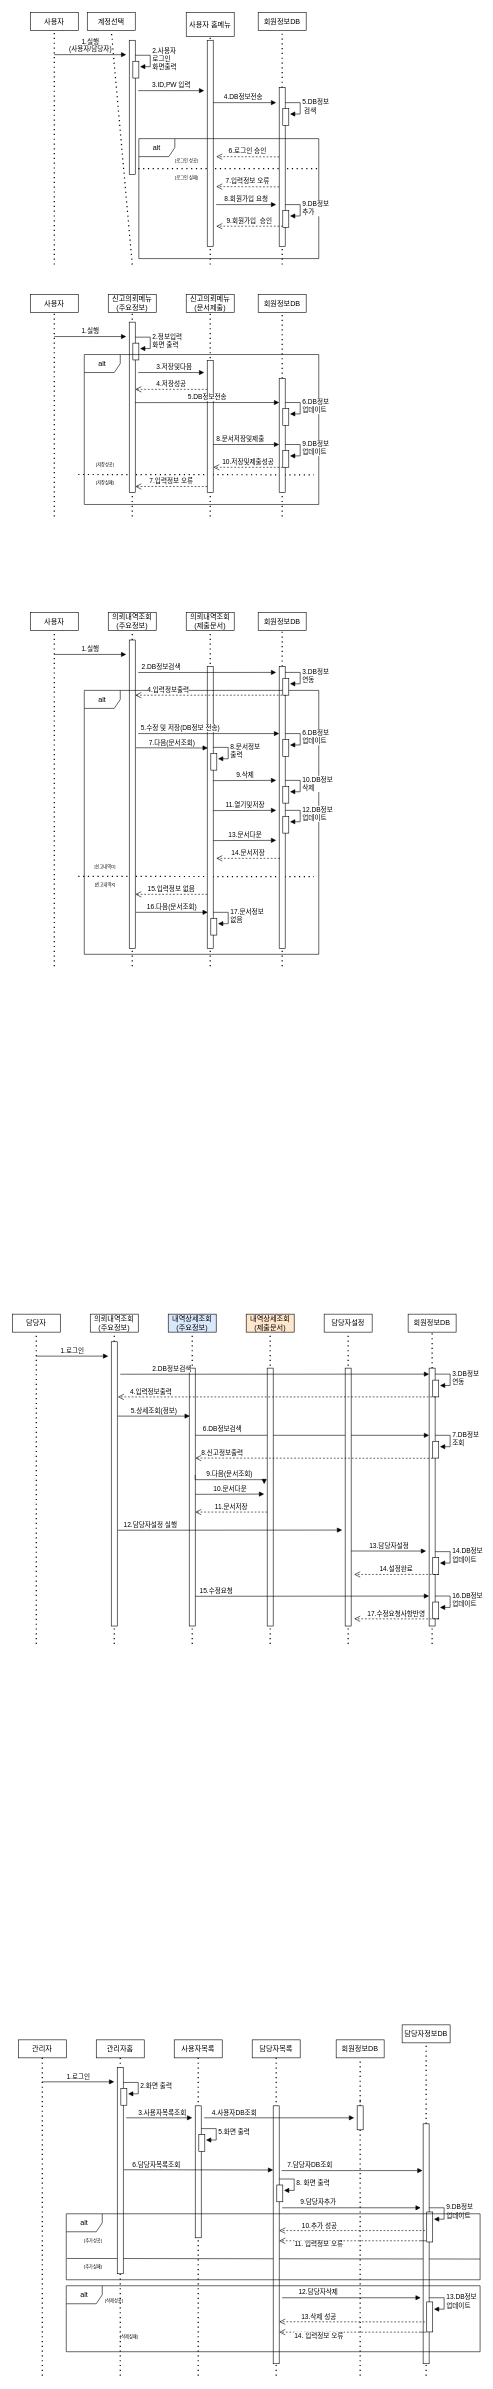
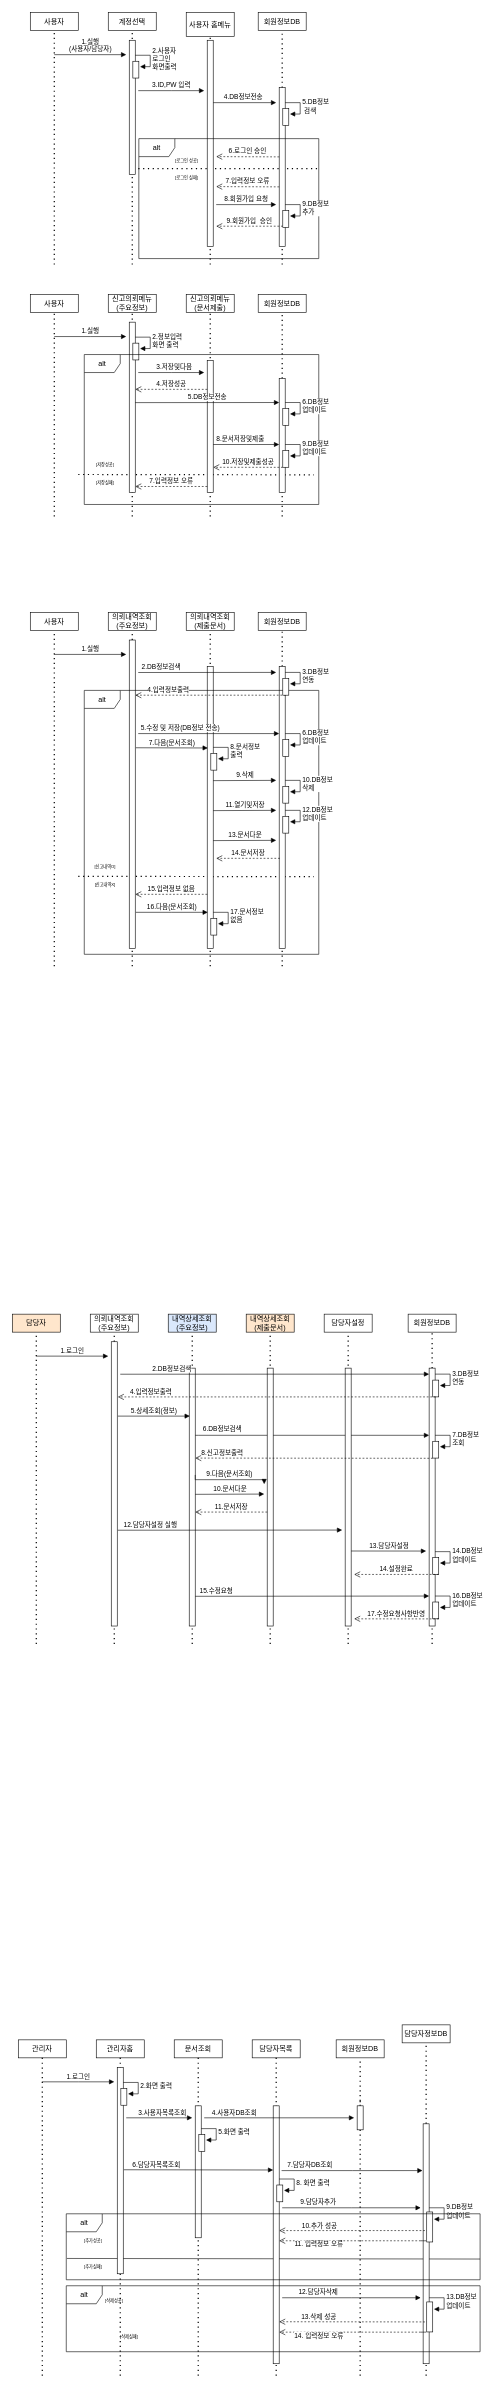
node "계정선택": moved (111, 21) -> (132, 21)
node "담당자": fillcolor #ffffff -> #ffe6cc
node "사용자목록": label "사용자목록" -> "문서조회"
